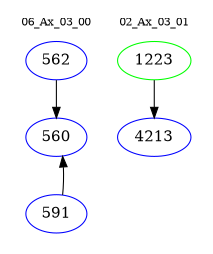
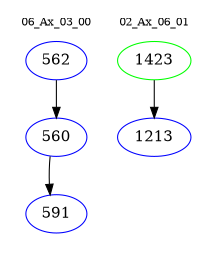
cluster "02_Ax_03_01": label "02_Ax_03_01" -> "02_Ax_06_01"
node "1223": label "1223" -> "1423"
node "4213": label "4213" -> "1213"
edge "591" -> "560": reversed
